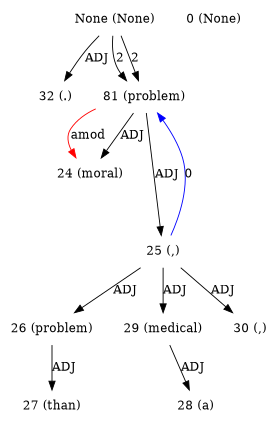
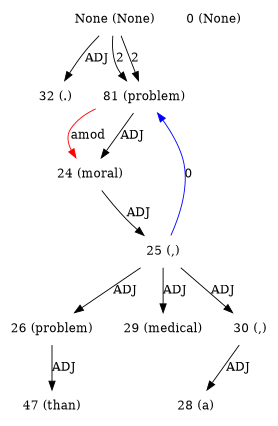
edge "81 (problem)" -> "25 (,)": now "24 (moral)" -> "25 (,)"
edge "29 (medical)" -> "28 (a)": now "30 (,)" -> "28 (a)"
node "27 (than)": label "27 (than)" -> "47 (than)"
